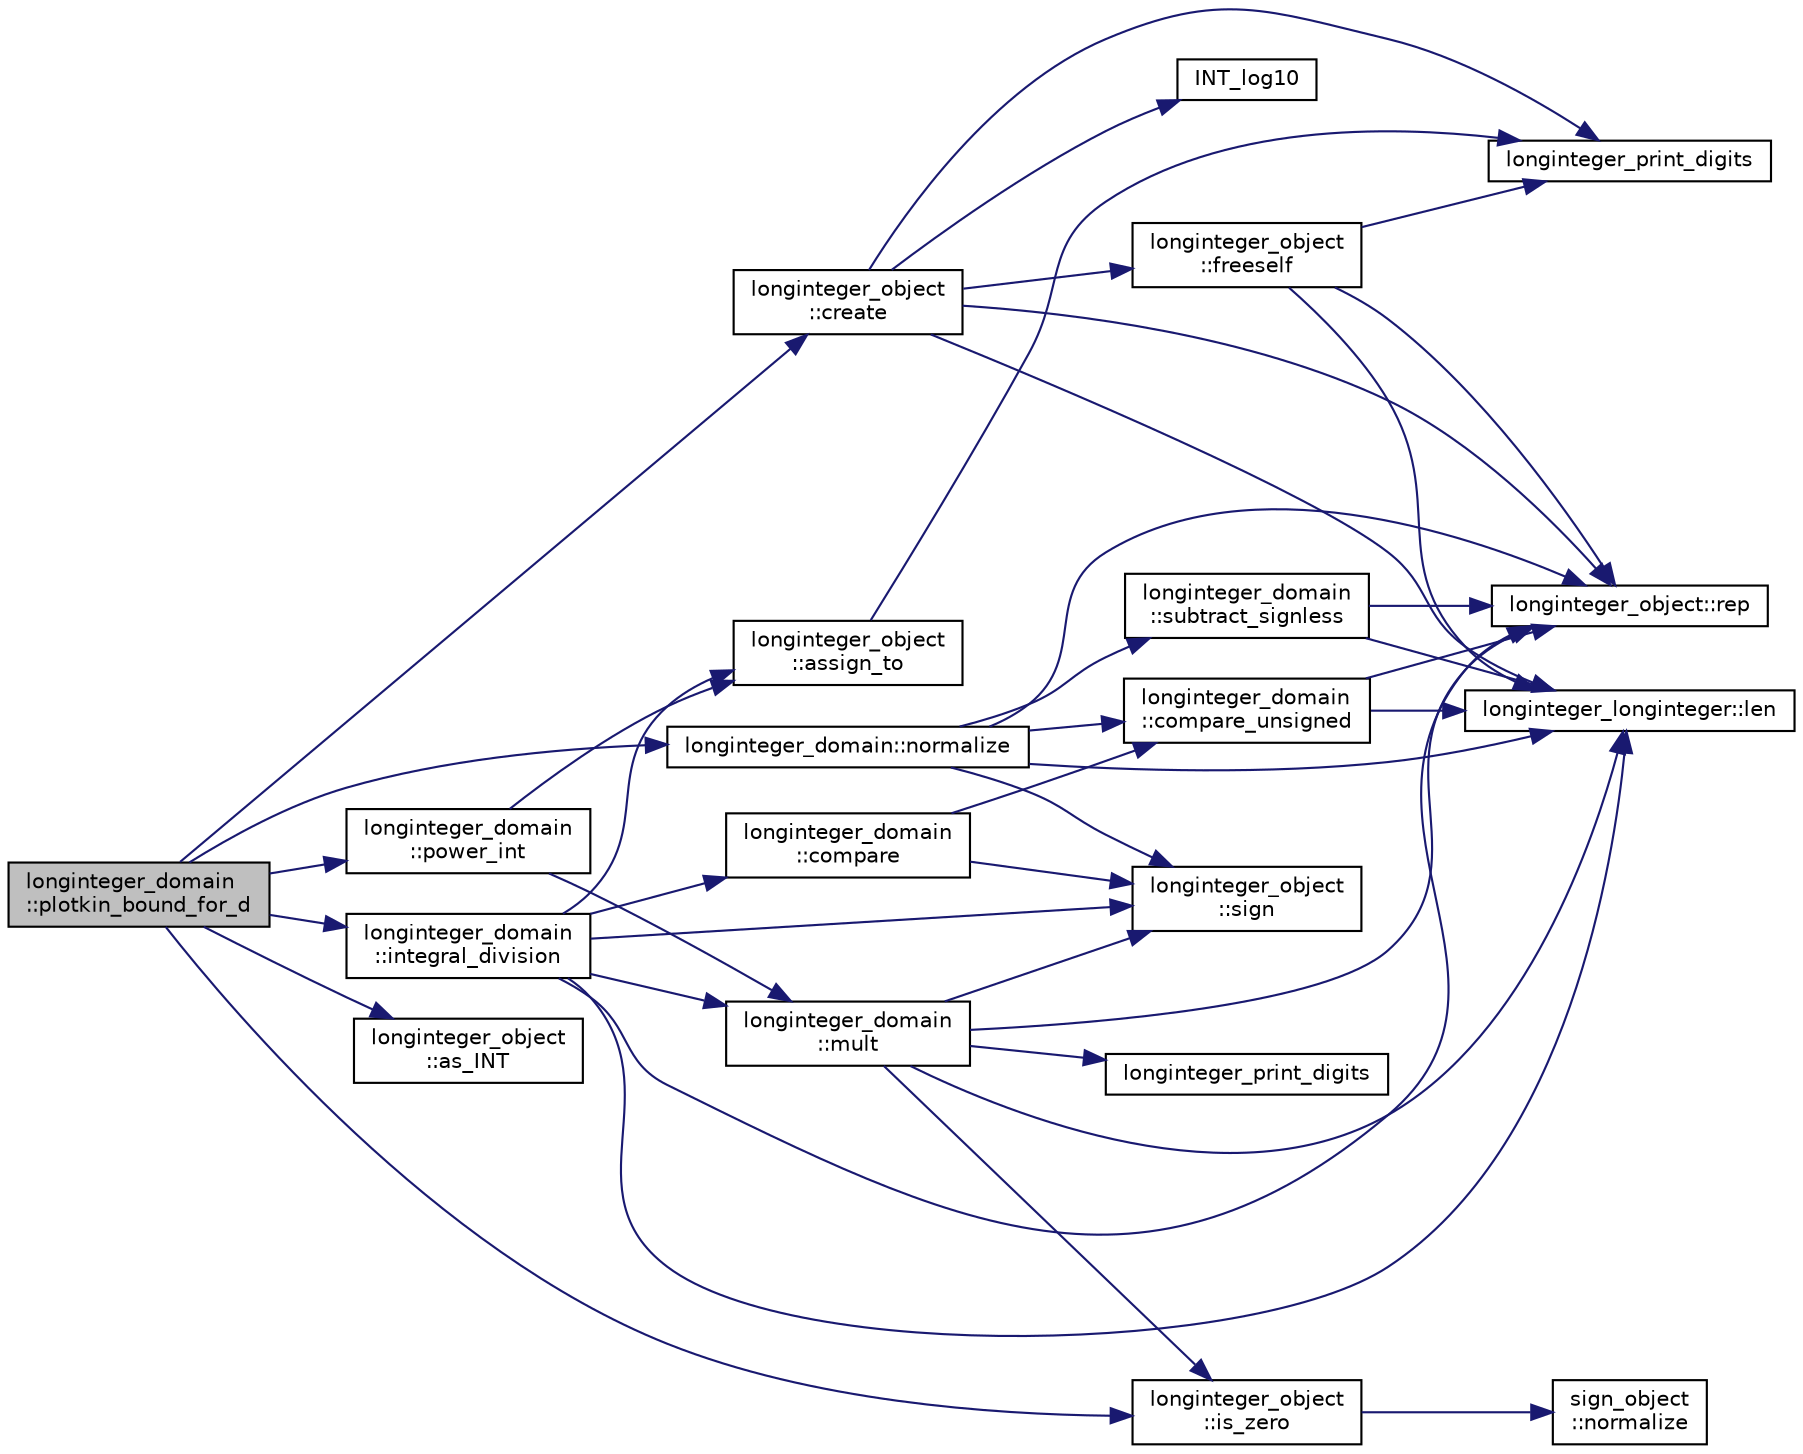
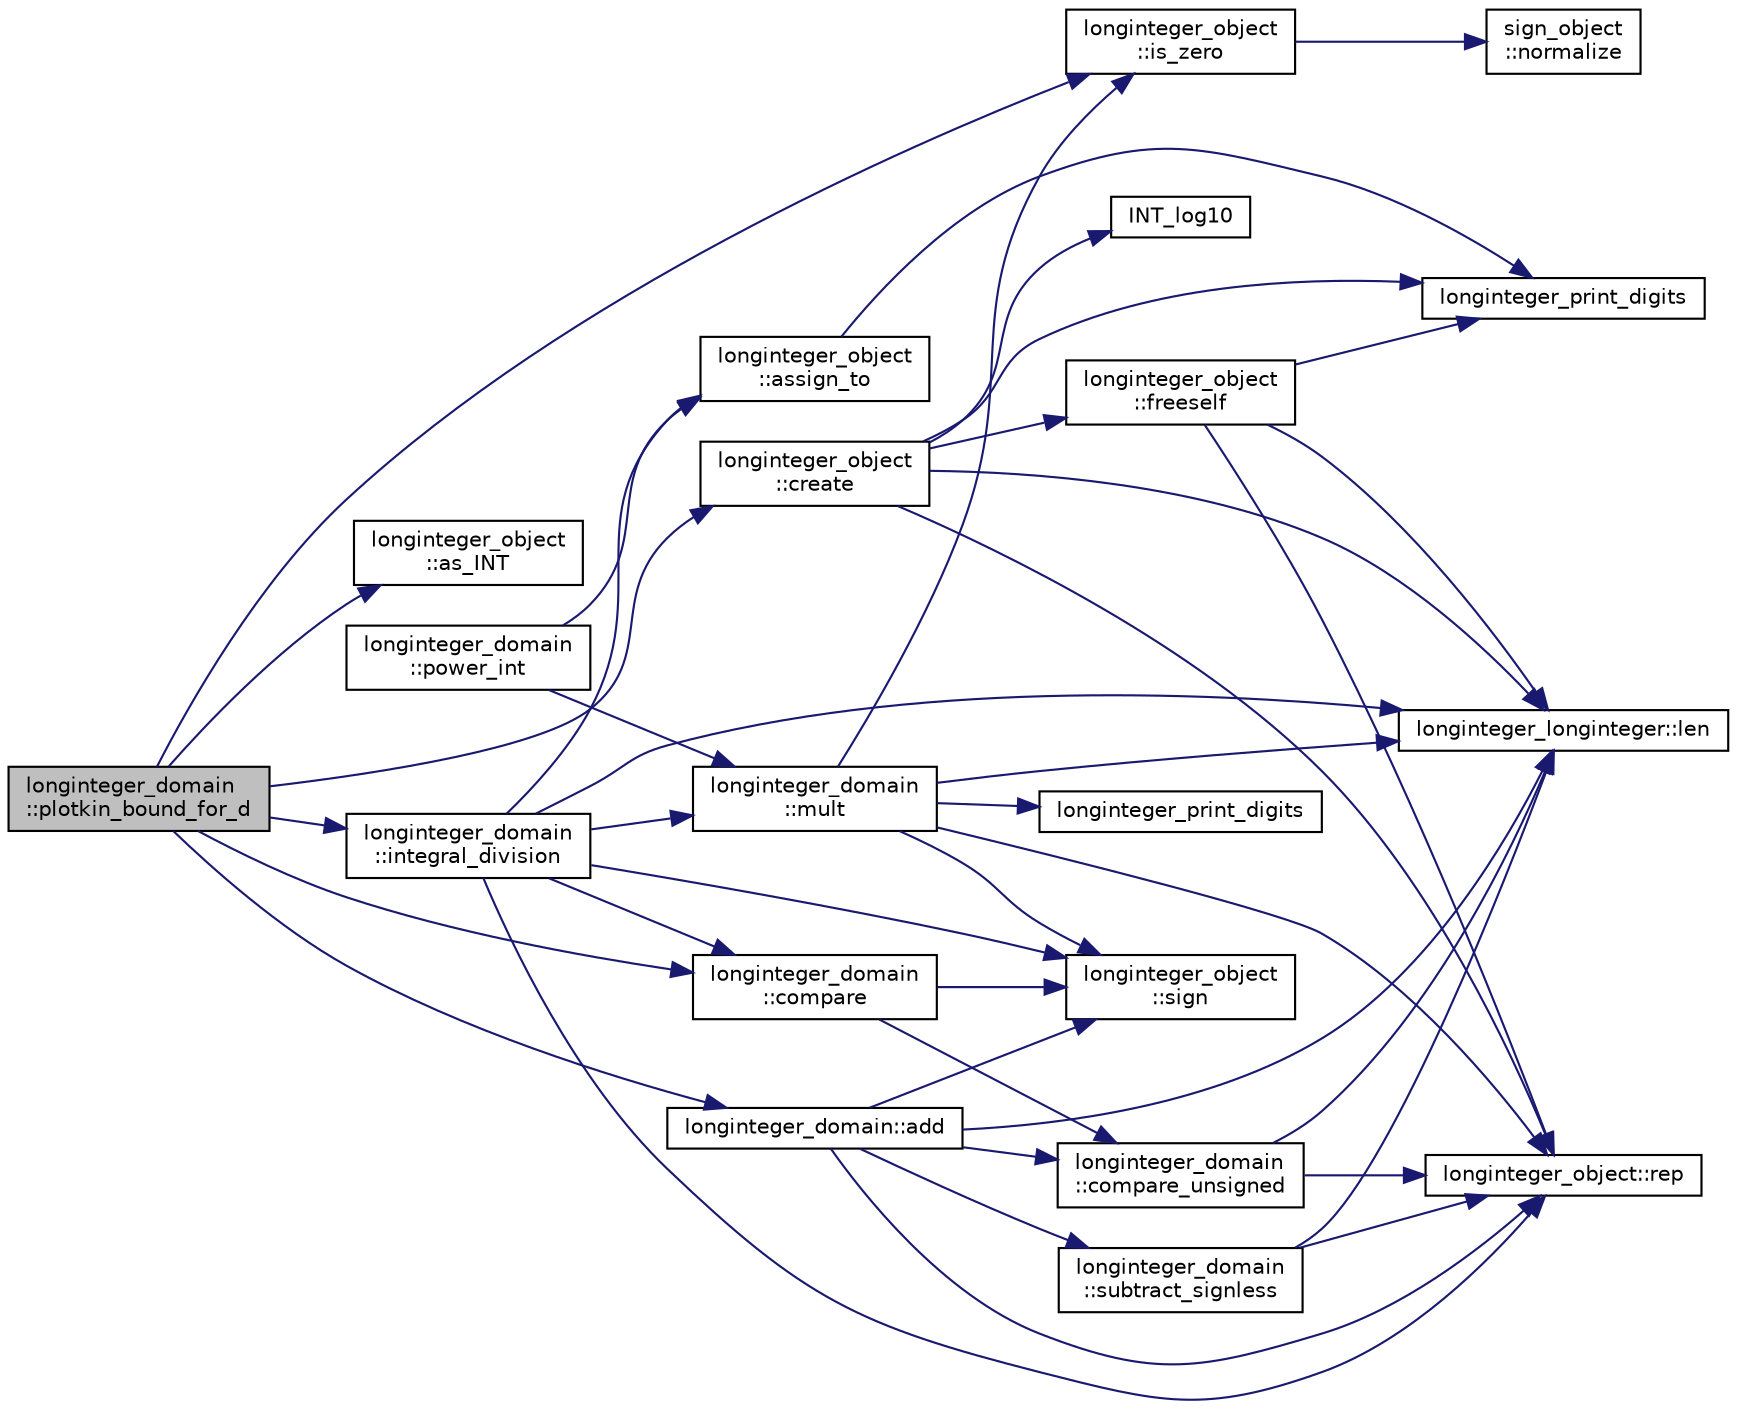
node "longinteger_domain::normalize": label "longinteger_domain::normalize" -> "longinteger_domain::add"
edge "longinteger_domain ::plotkin_bound_for_d" -> "longinteger_domain ::power_int": now "longinteger_domain ::plotkin_bound_for_d" -> "longinteger_domain ::compare"
